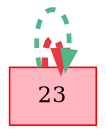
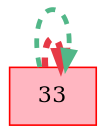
node "23": label "23" -> "33"
